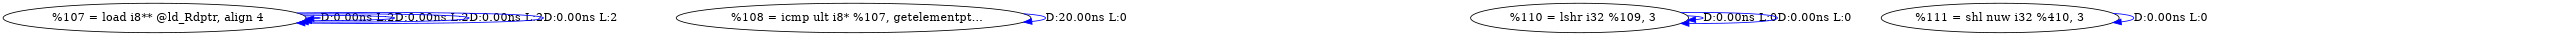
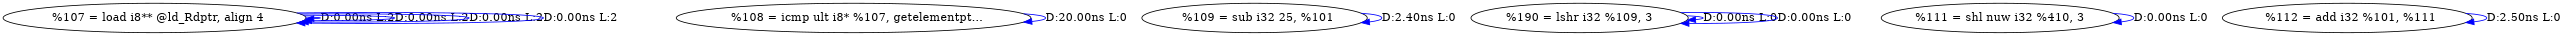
node "%109 = sub i32 25, %101": added
node "%110 = lshr i32 %109, 3": label "%110 = lshr i32 %109, 3" -> "%190 = lshr i32 %109, 3"
node "%112 = add i32 %101, %111": added
